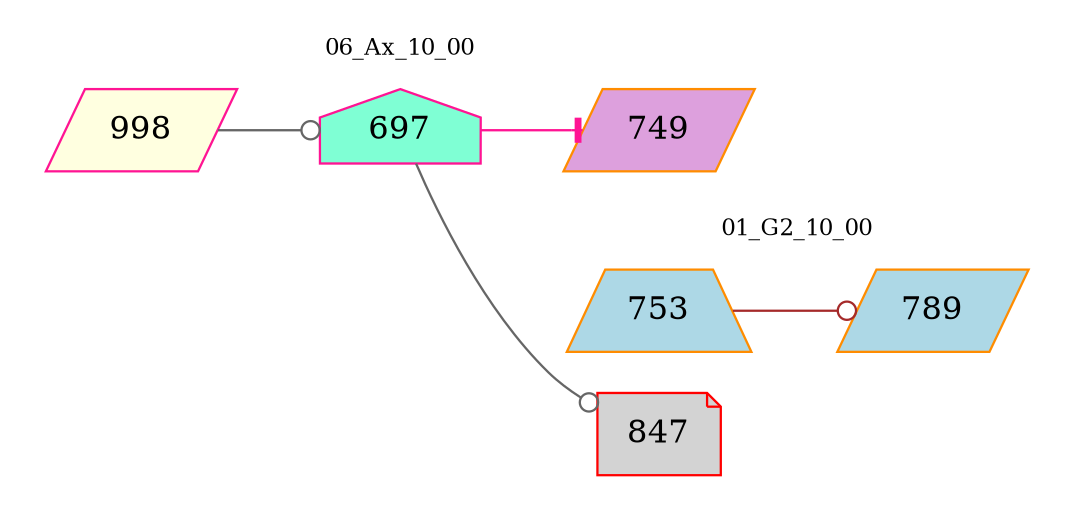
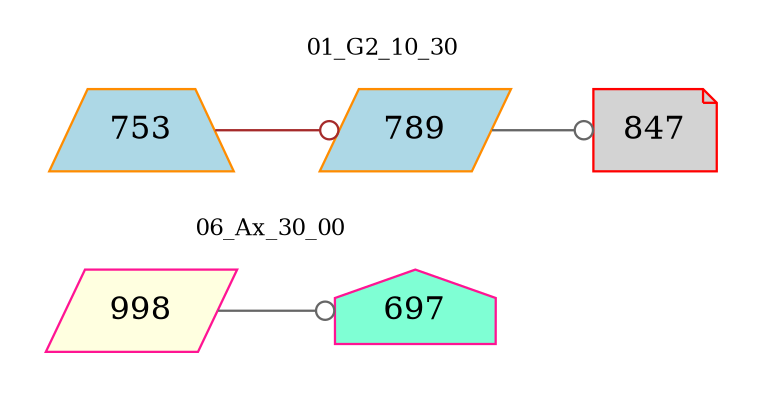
cluster "06_Ax_10_00": label "06_Ax_10_00" -> "06_Ax_30_00"
node "749": removed
cluster "01_G2_10_00": label "01_G2_10_00" -> "01_G2_10_30"
edge "697" -> "847": now "789" -> "847"
